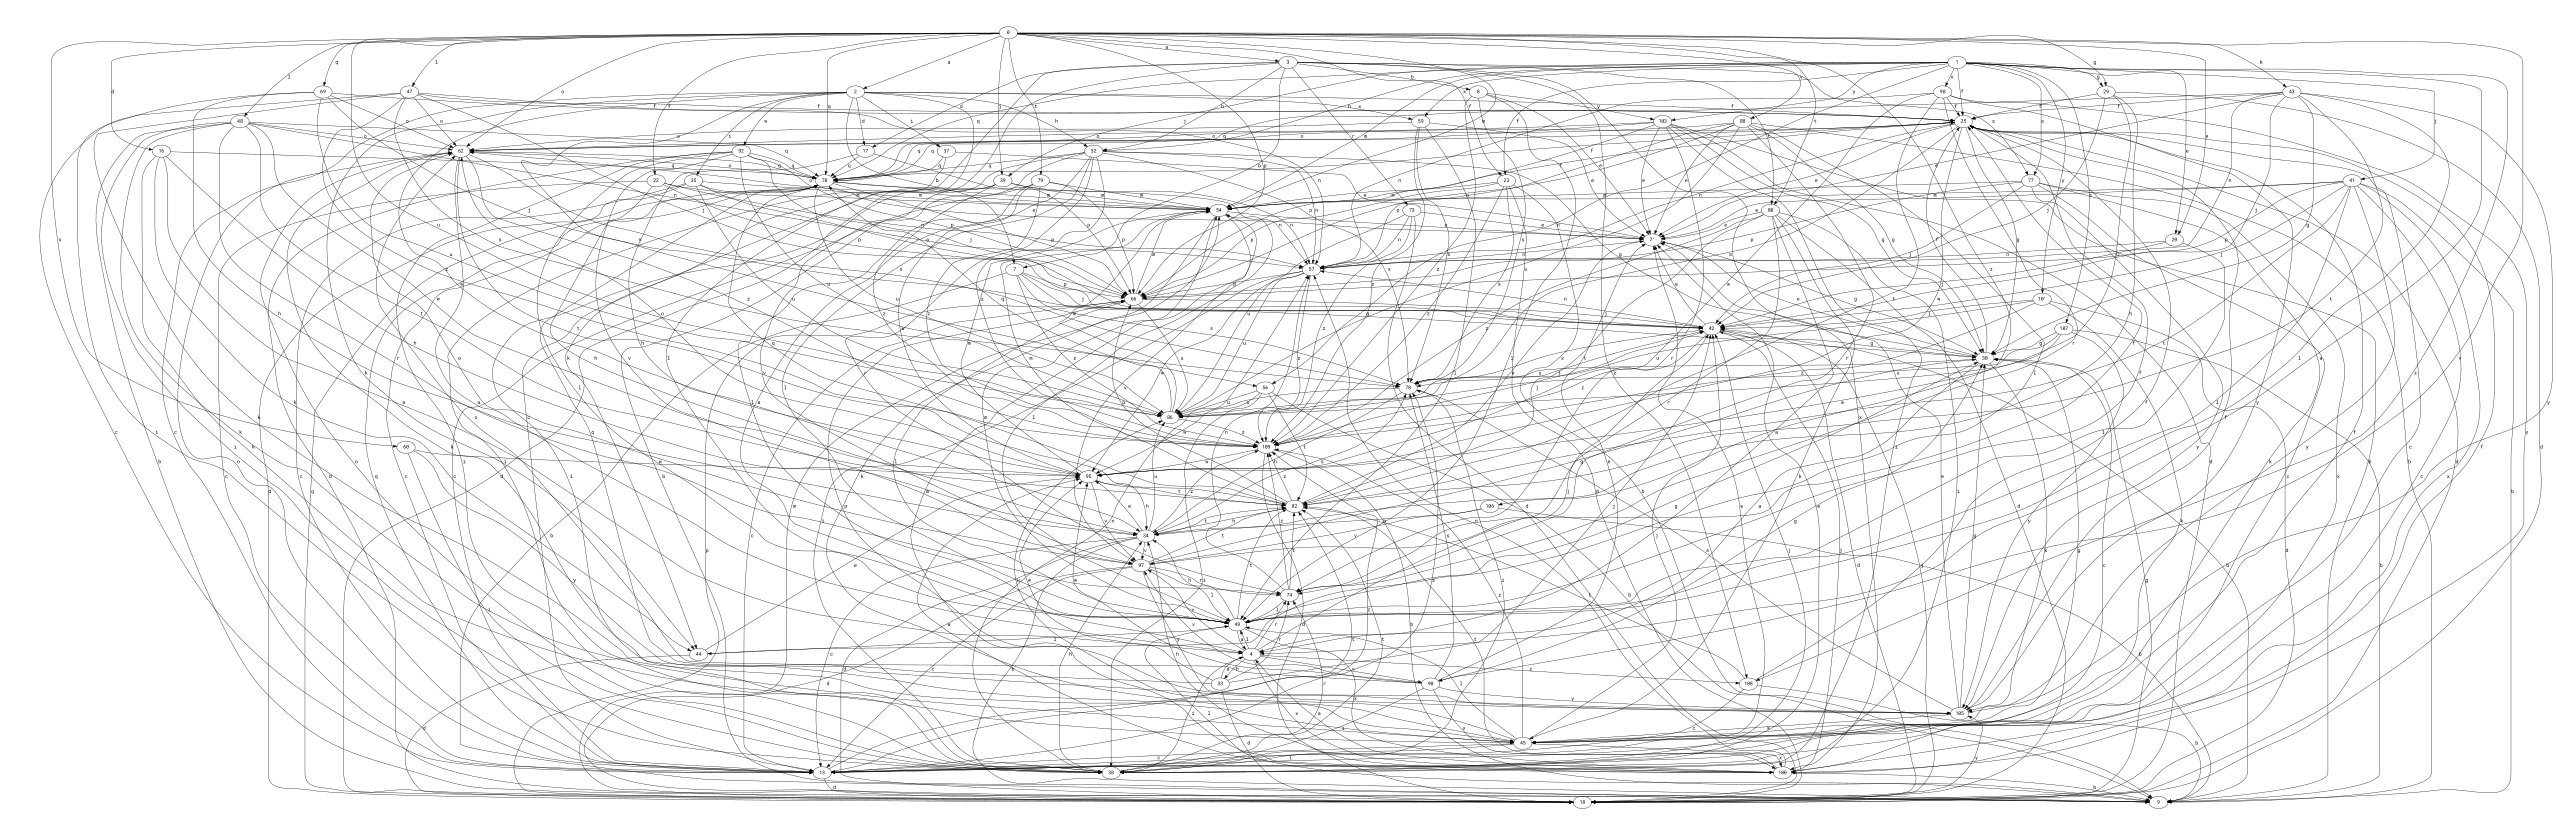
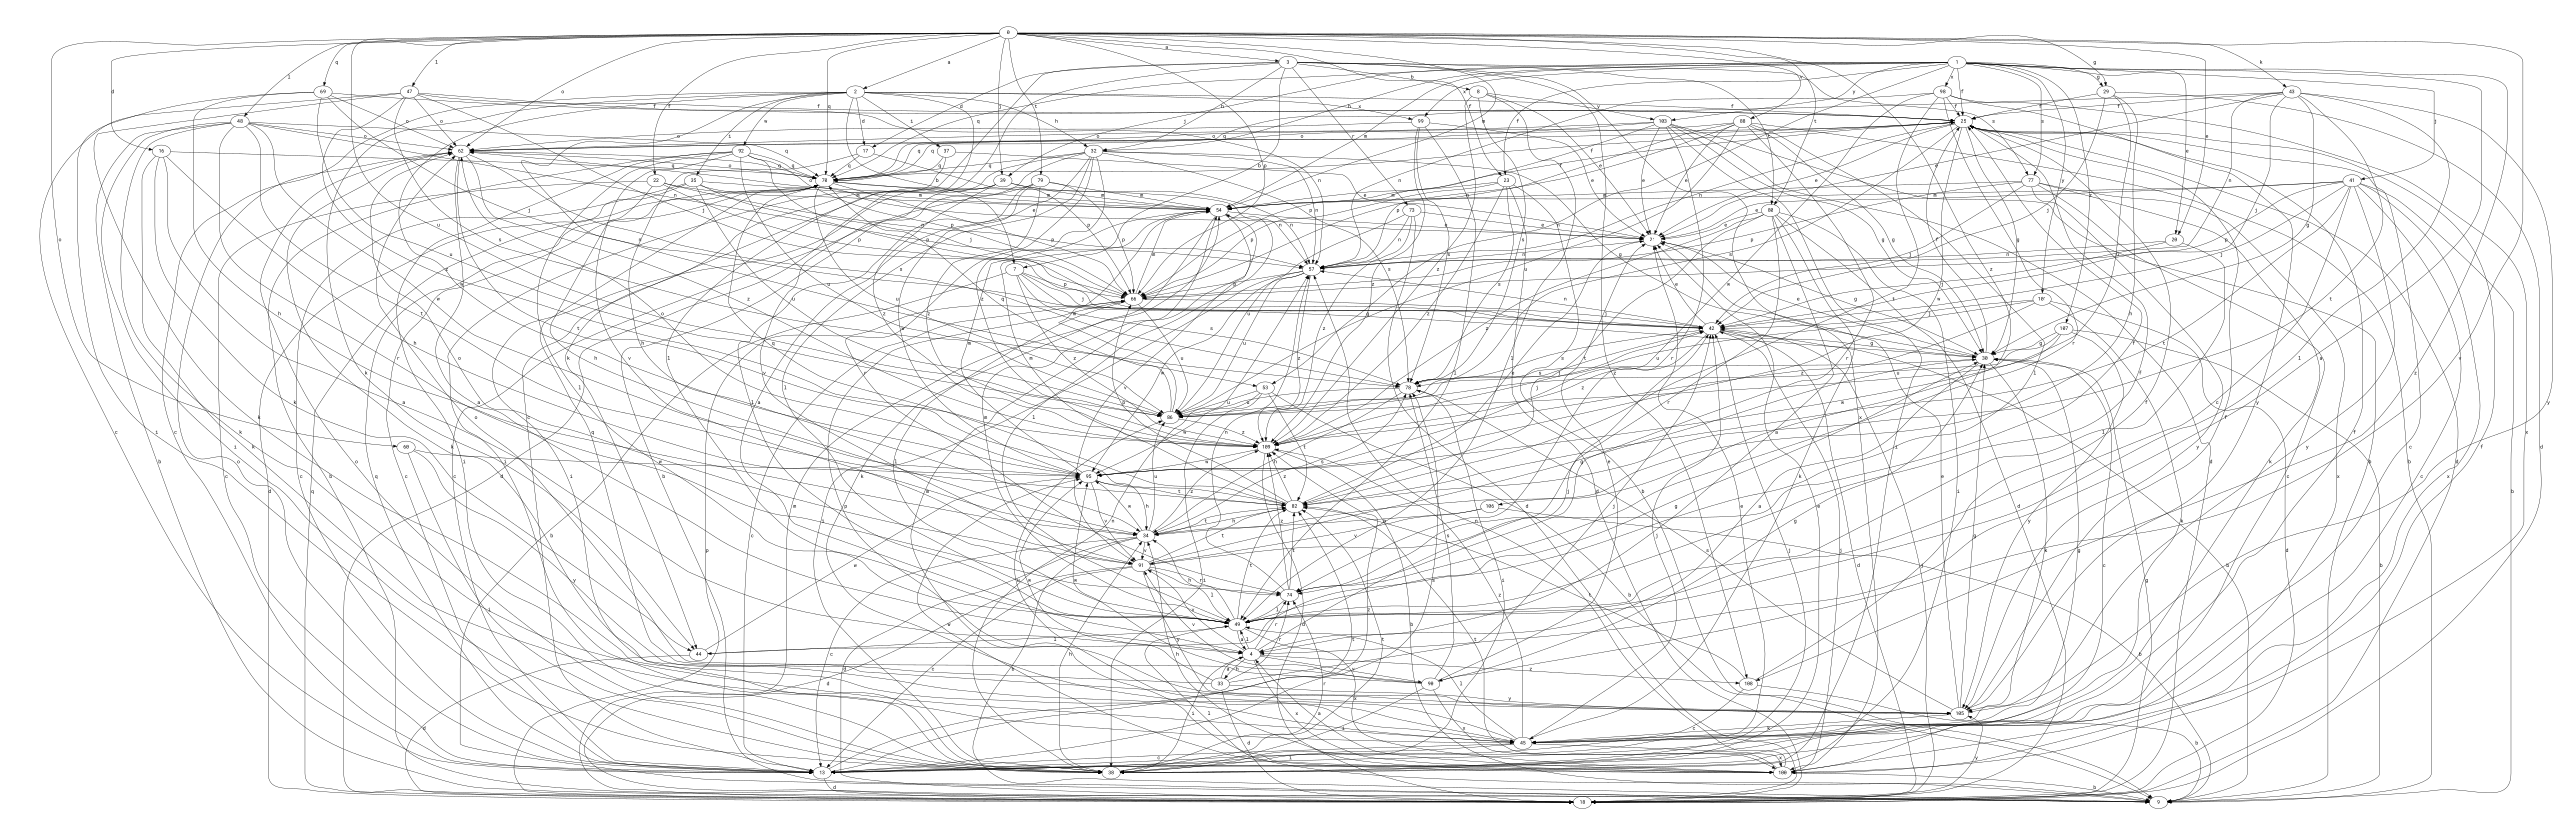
node "59": label "59" -> "99"
node "56": label "56" -> "53"
edge "41" -> "49": label "l" -> "c"
node "97": label "97" -> "91"
edge "90" -> "105": now "33" -> "105"
